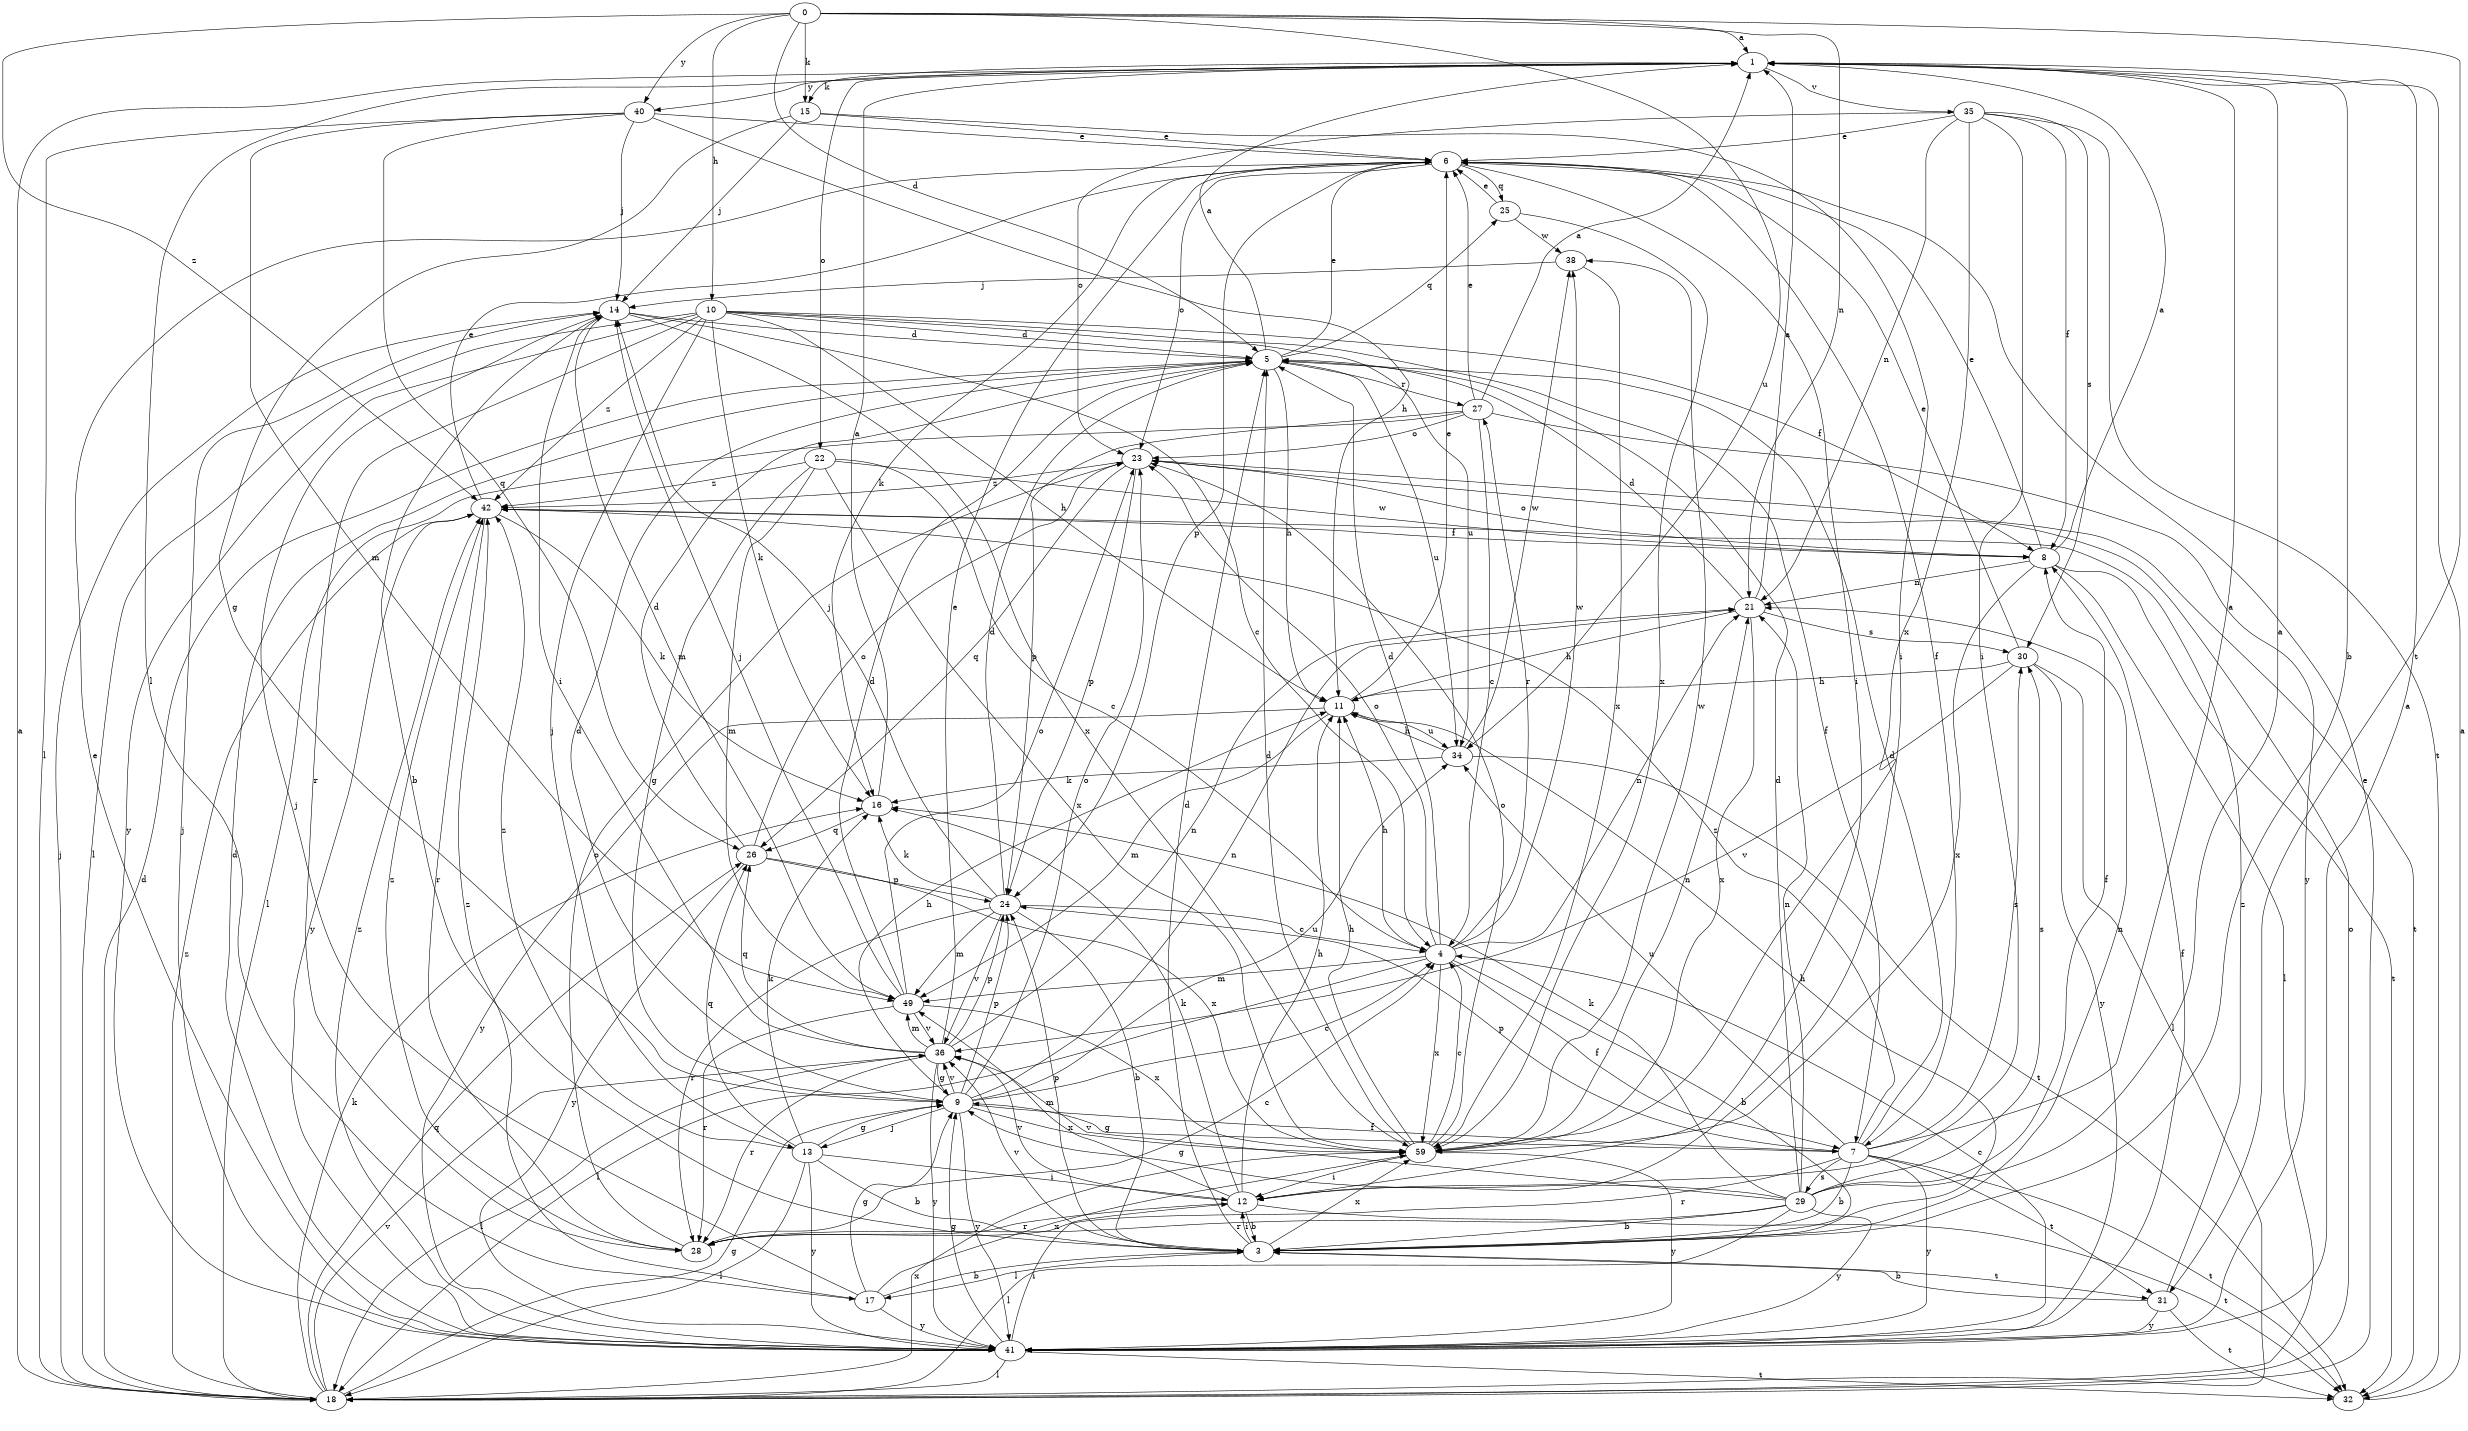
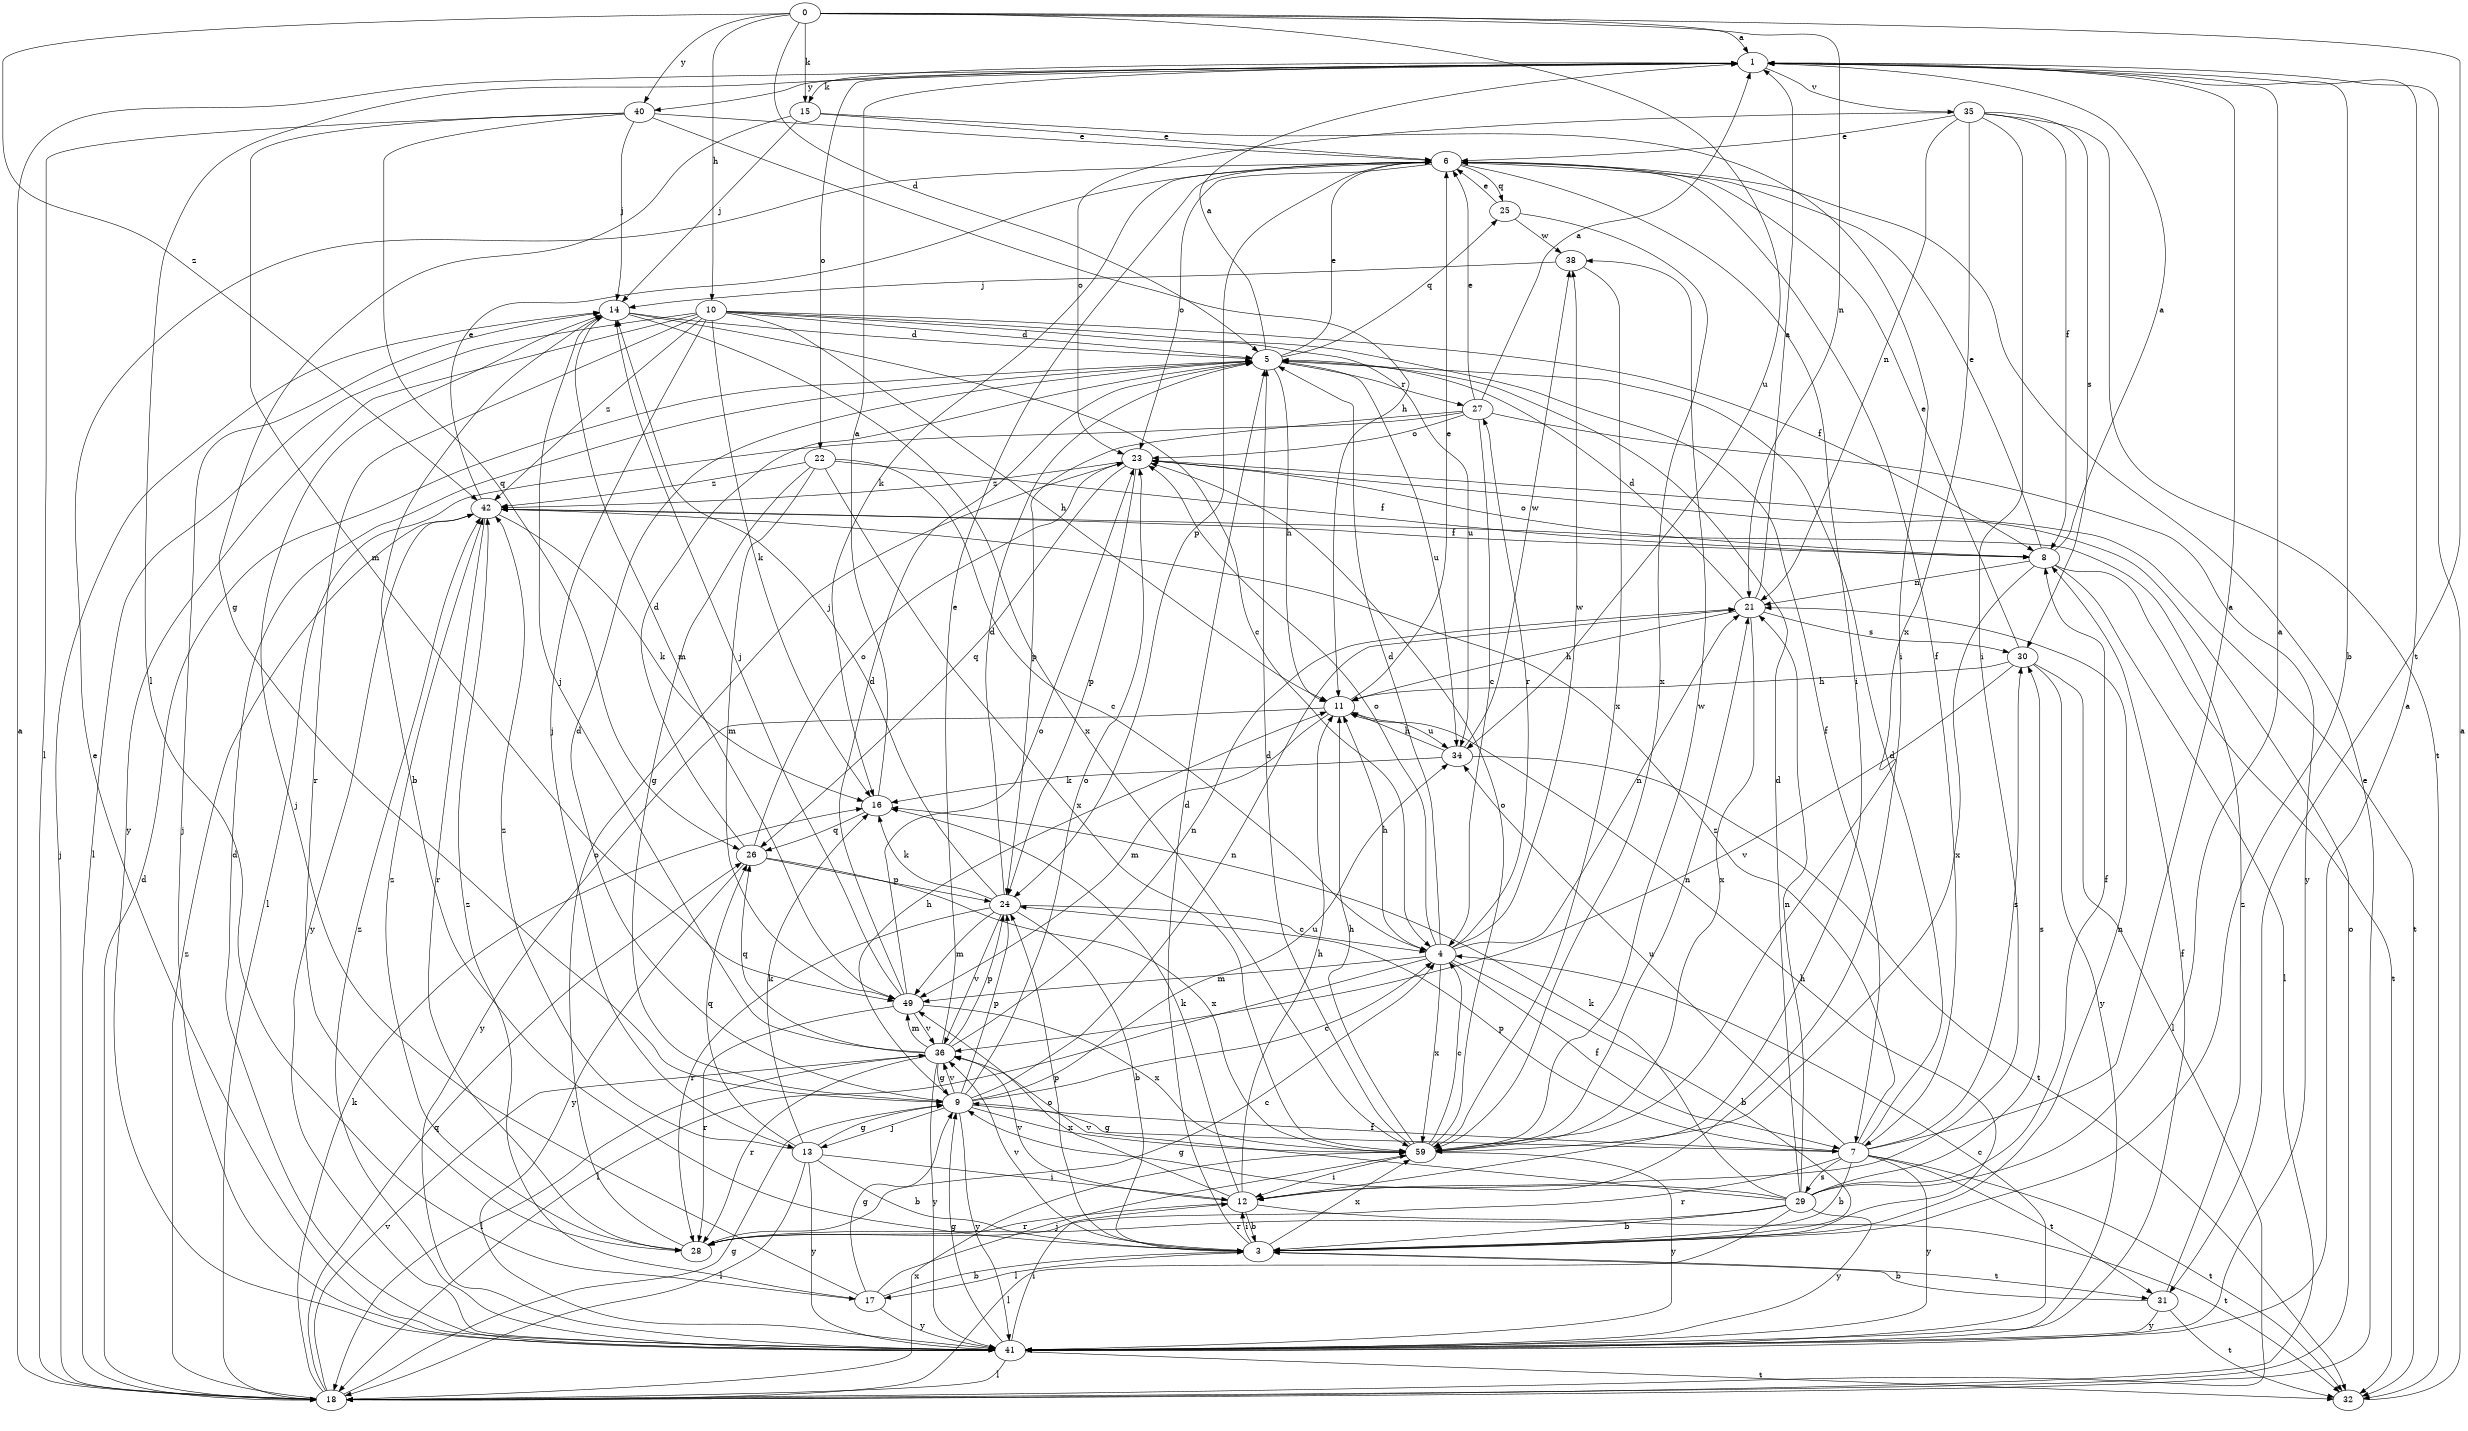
edge "22" -> "8": label "w" -> "f"
edge "36" -> "14": label "i" -> "j"
edge "12" -> "49": label "m" -> "o"
edge "17" -> "59": label "x" -> "j"
